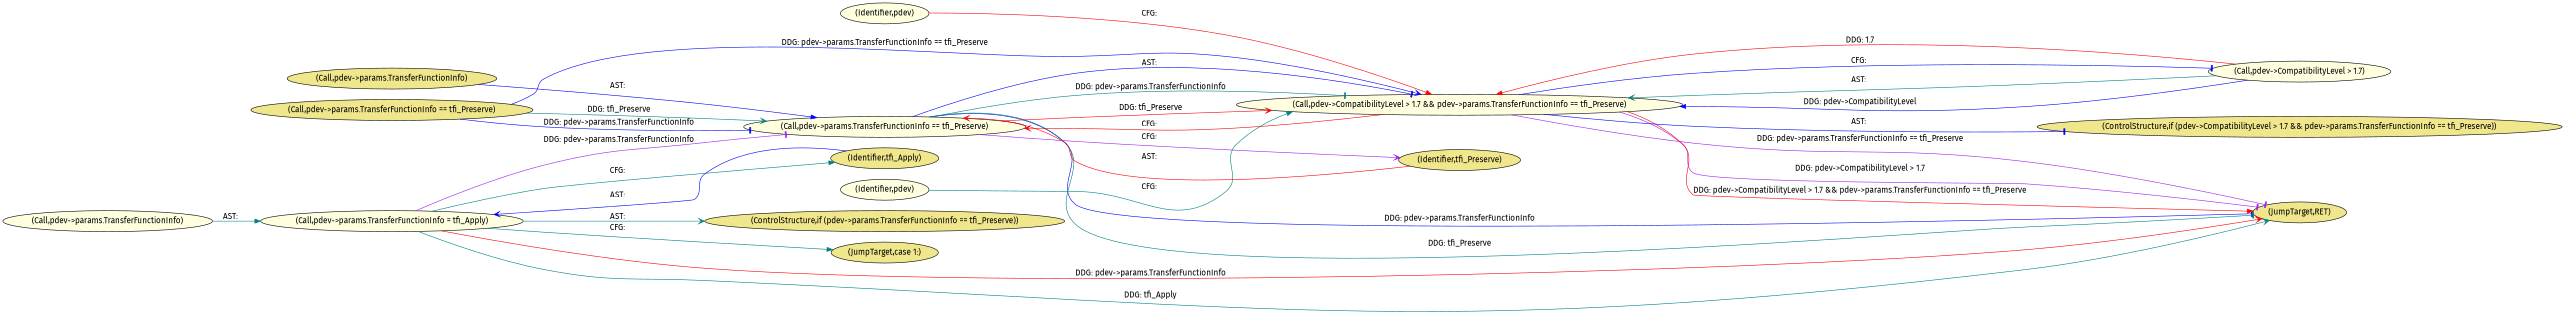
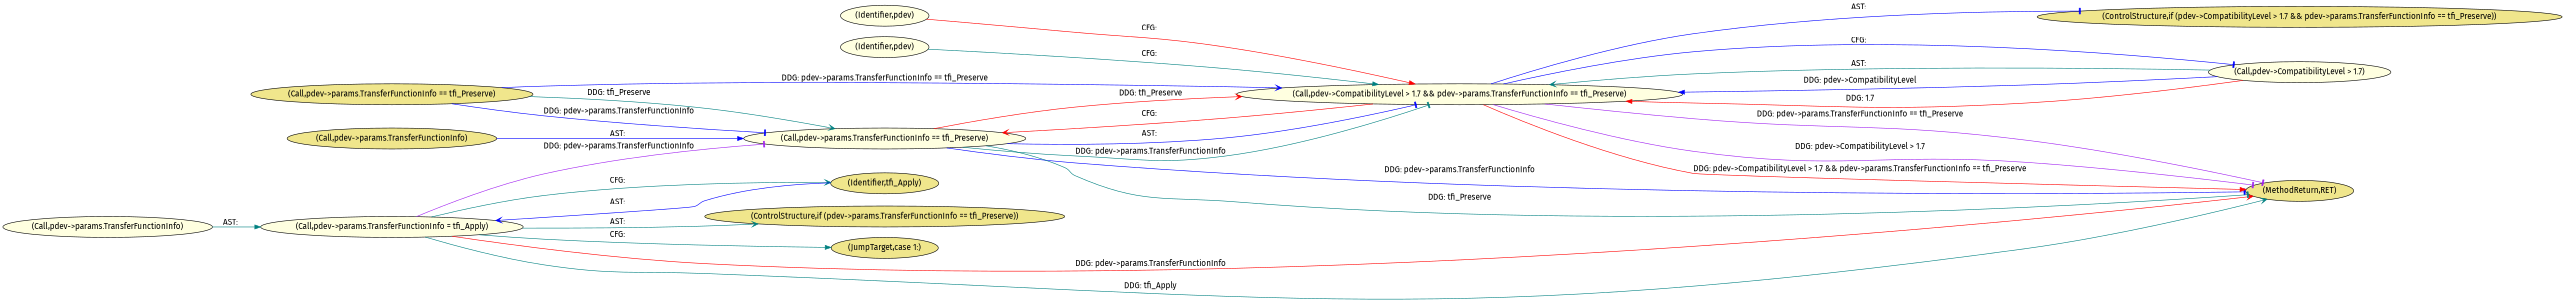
node "(Identifier,tfi_Preserve)": removed
edge "(Call,pdev->params.TransferFunctionInfo = tfi_Apply)" -> "(Identifier,tfi_Apply)": arrowhead normal -> vee
node "(JumpTarget,RET)": label "(JumpTarget,RET)" -> "(MethodReturn,RET)"
